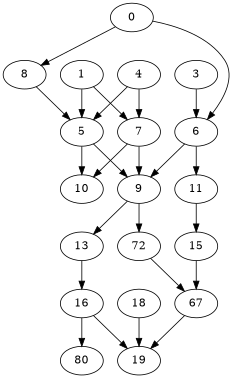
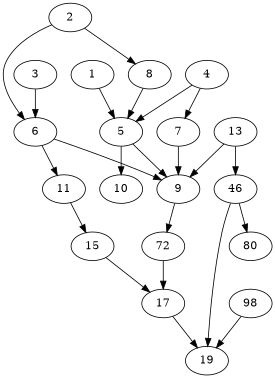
node "0": label "0" -> "2"
edge "1" -> "7": removed
edge "7" -> "10": removed
edge "9" -> "13": reversed
node "16": label "16" -> "46"
node "18": label "18" -> "98"
node "67": label "67" -> "17"
